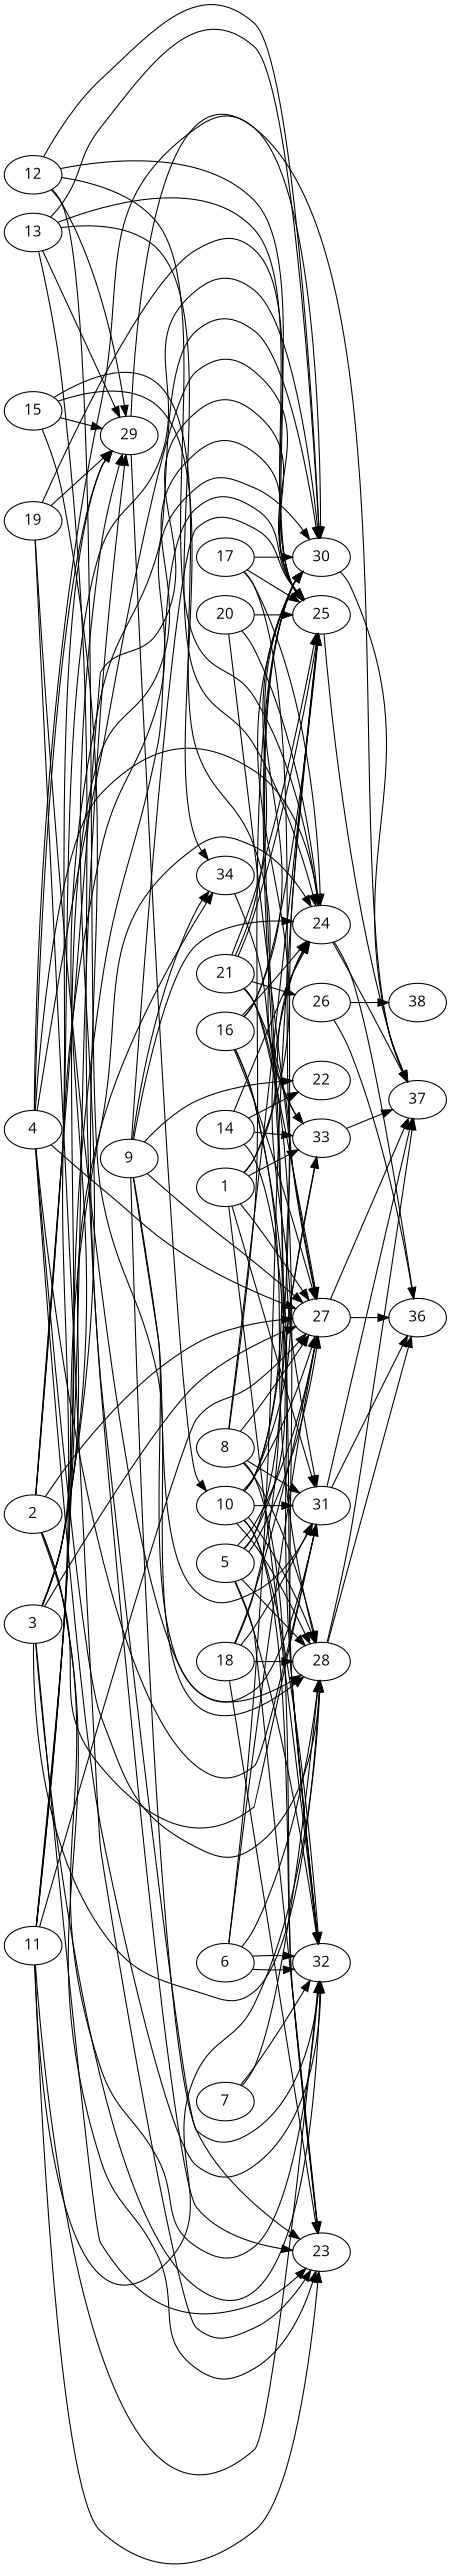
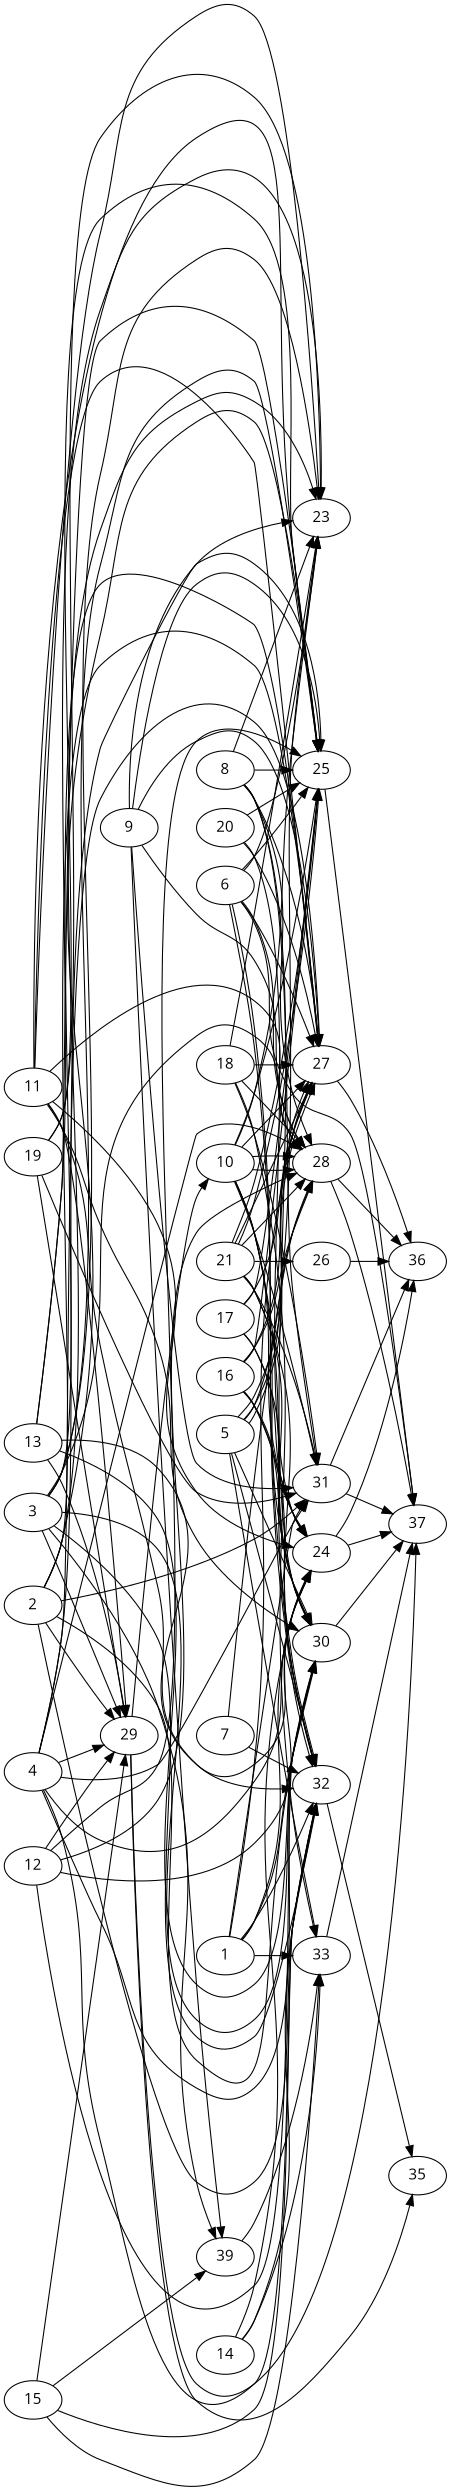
edge "6" -> "23": added
node "34": label "34" -> "39"
edge "9" -> "24": removed
node "38": removed
node "22": removed
edge "27" -> "37": now "6" -> "37"
edge "21" -> "28": added
node "35": added
